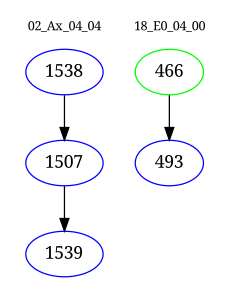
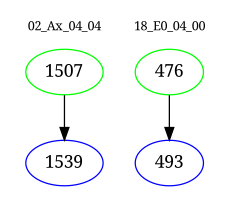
node "1538": removed
node "466": label "466" -> "476"
node "1507": color blue -> green
